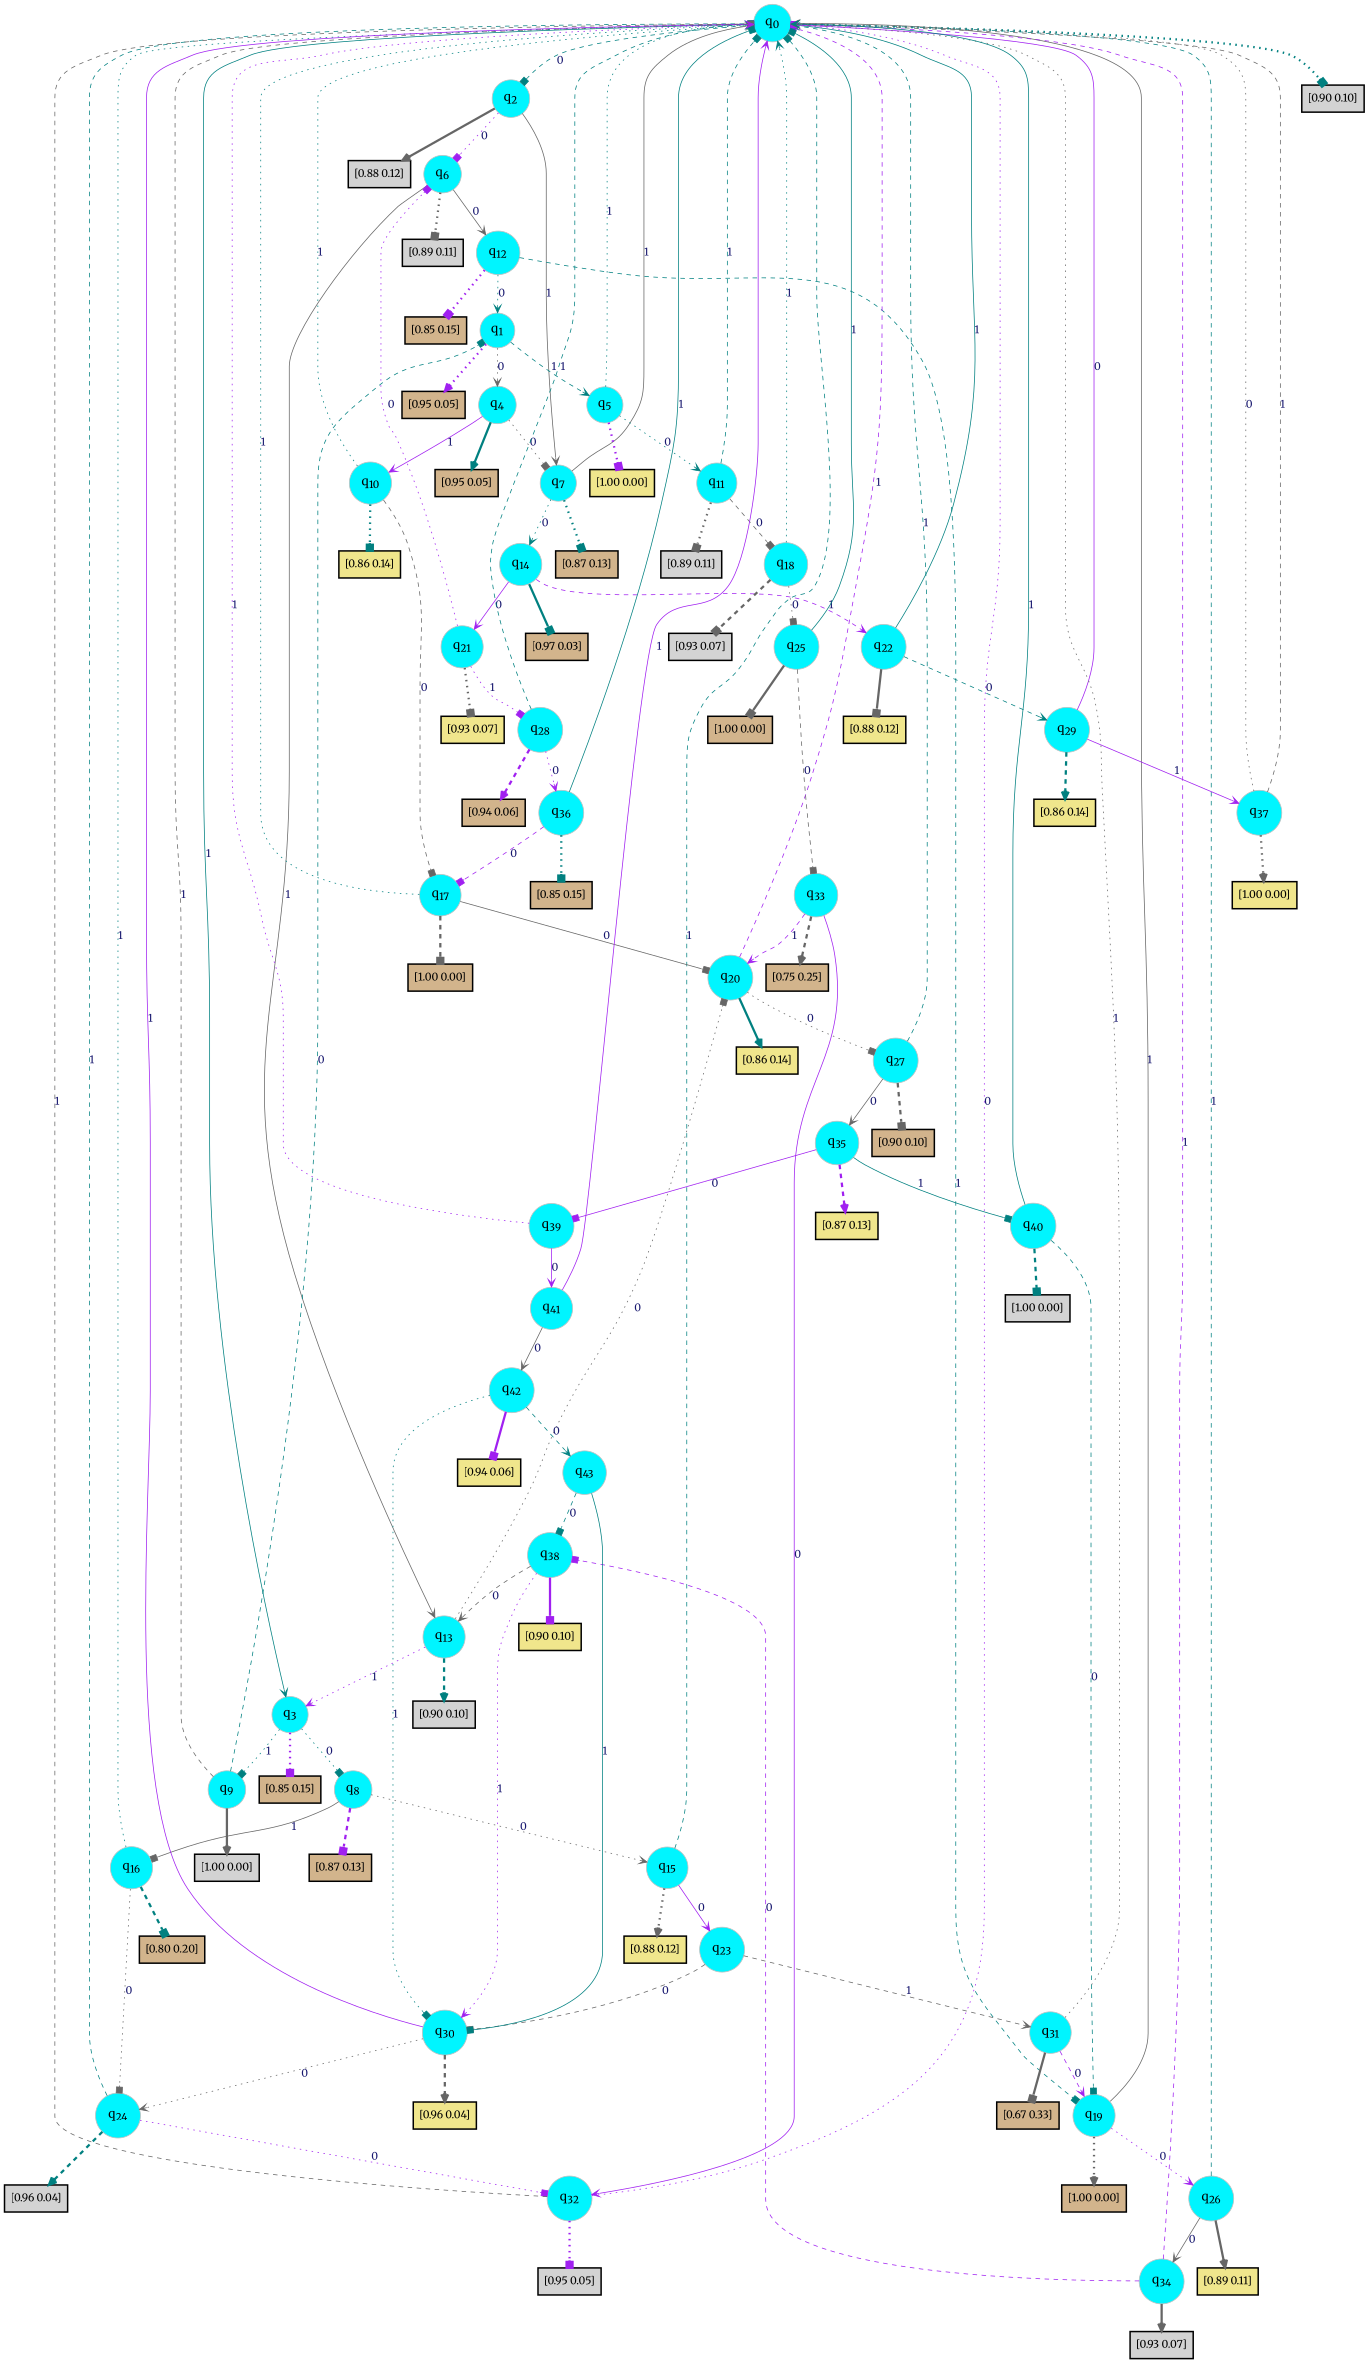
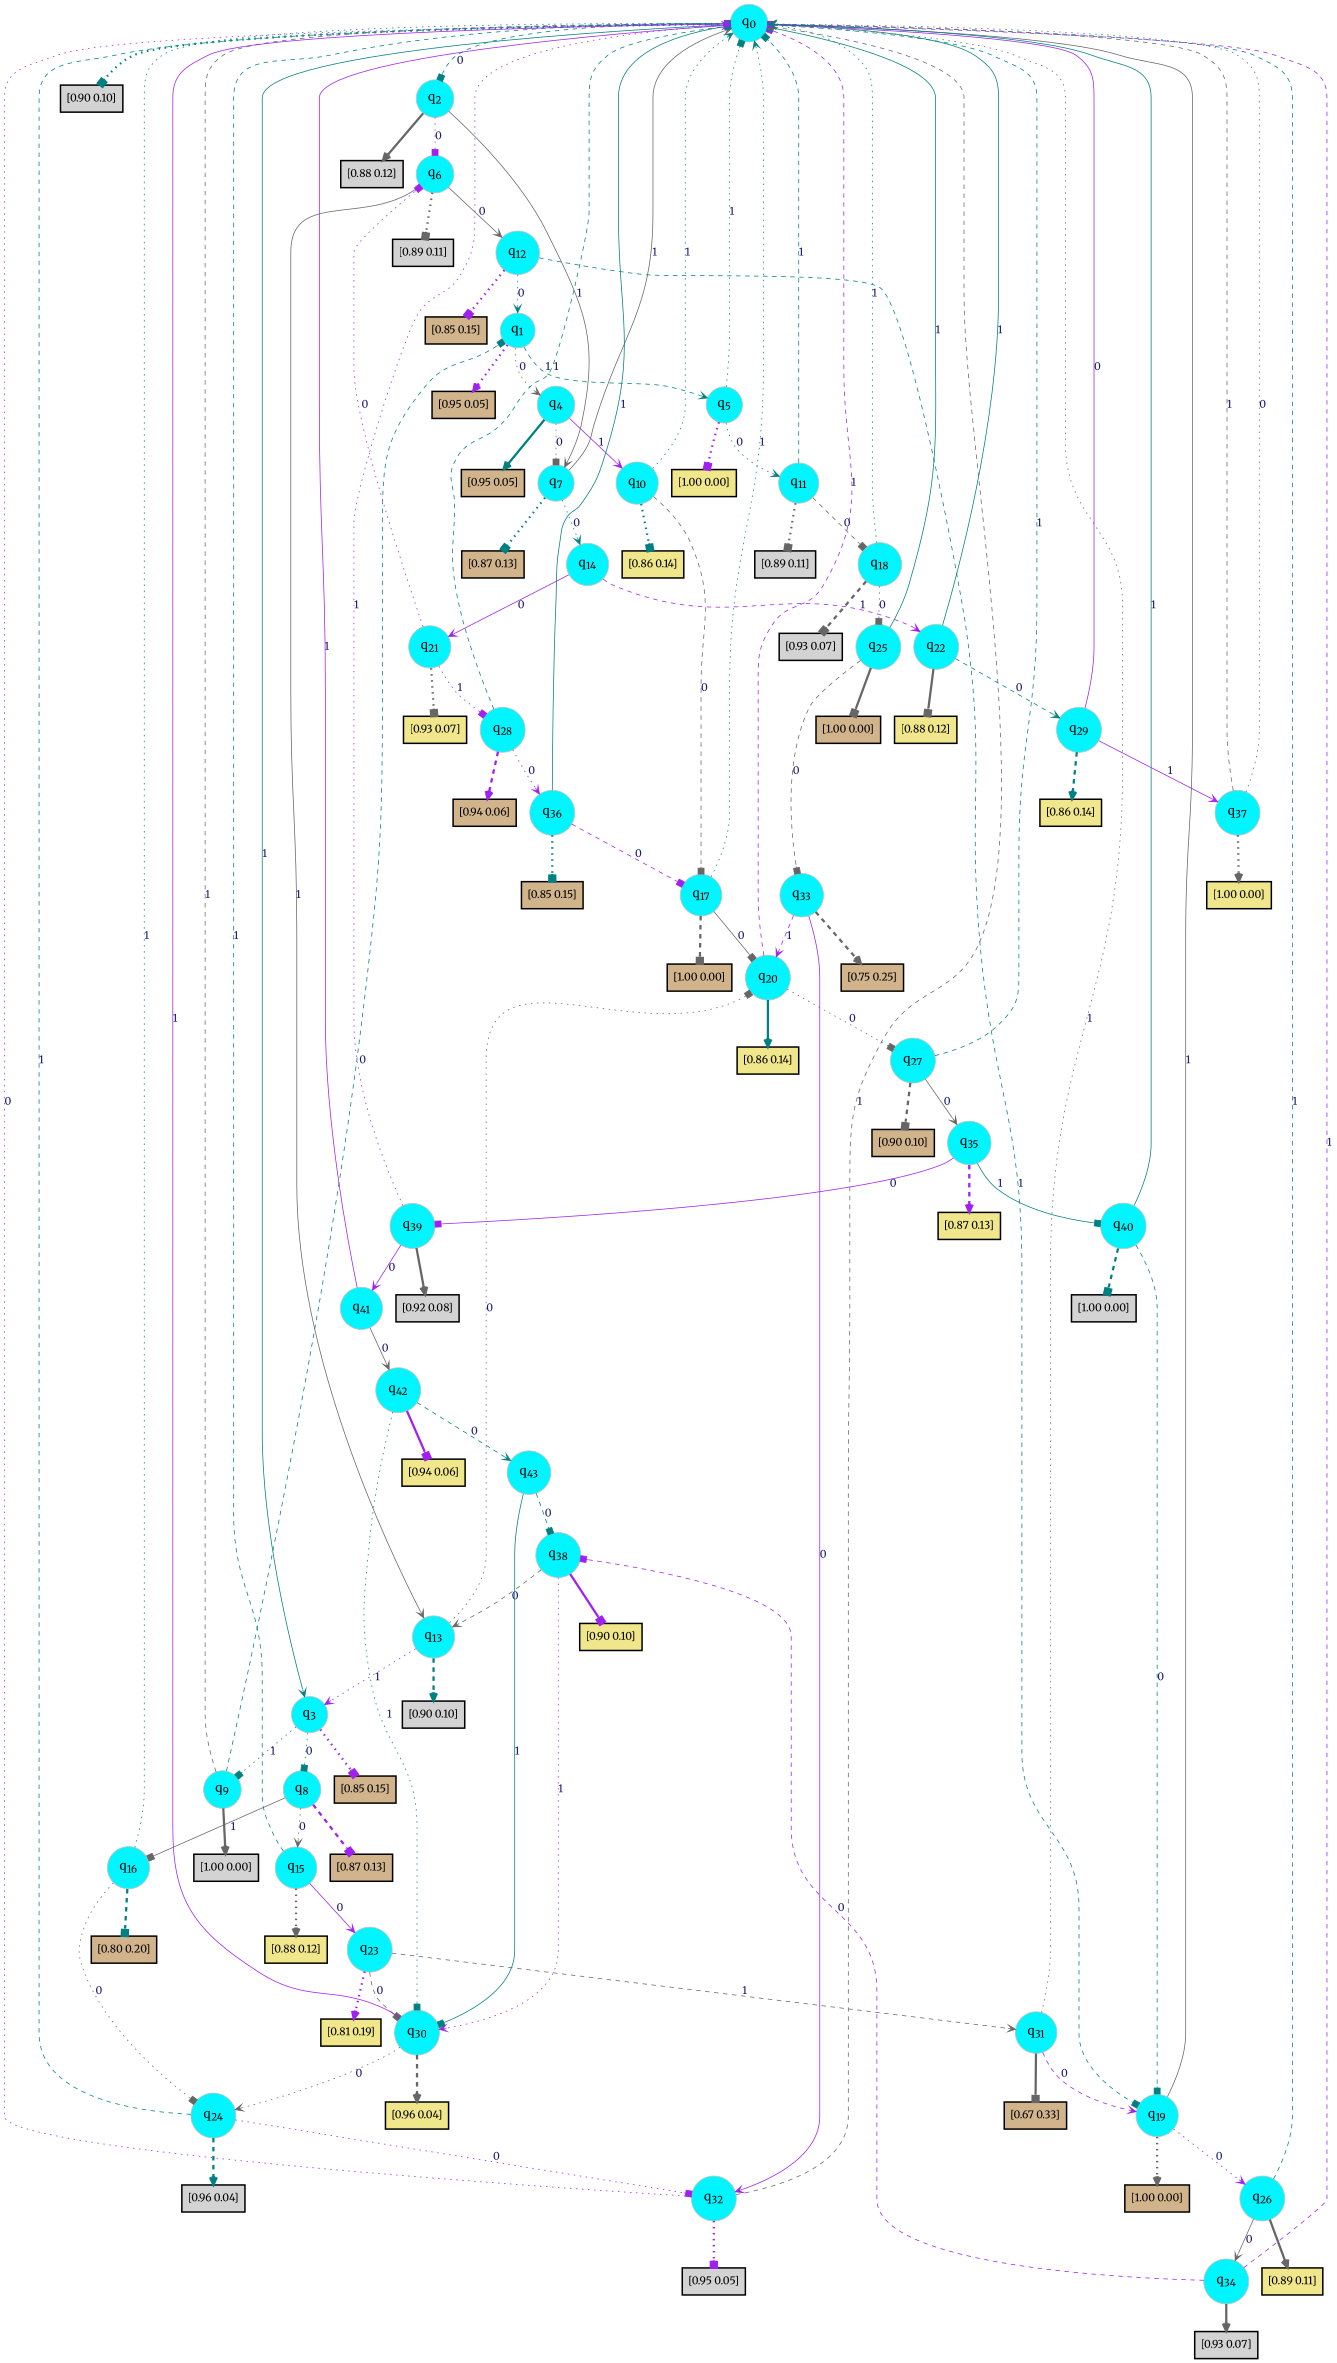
node "[0.97 0.03]": removed
node "[0.92 0.08]": added
node "[0.81 0.19]": added
